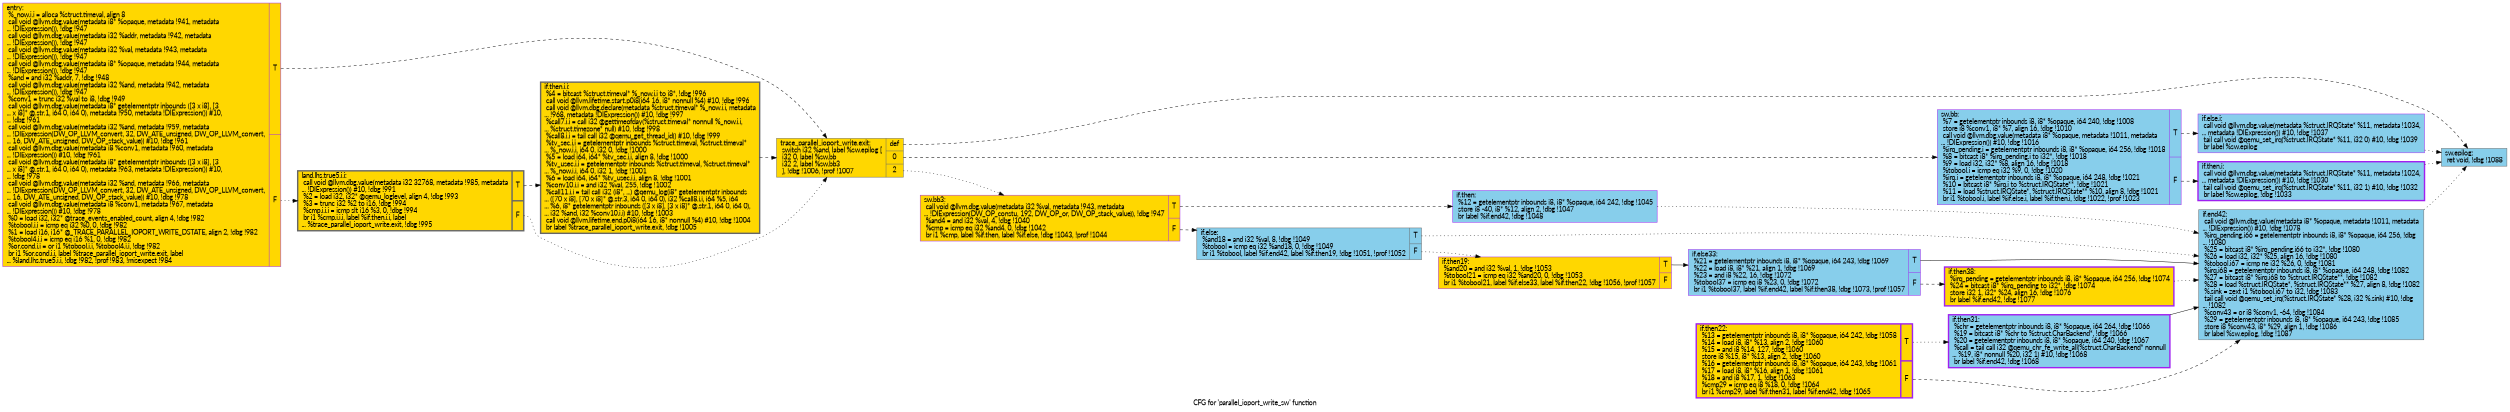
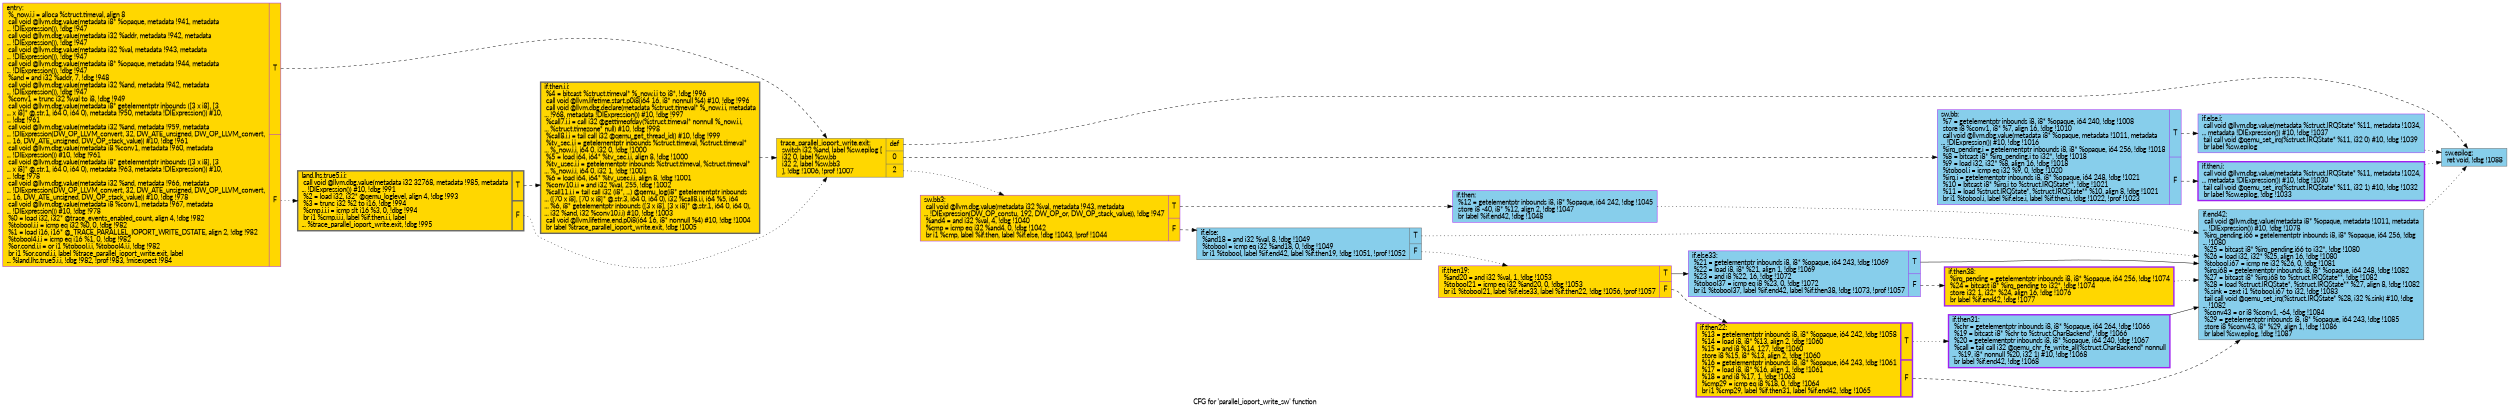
edge "if.then19:" -> "if.then22:": added
